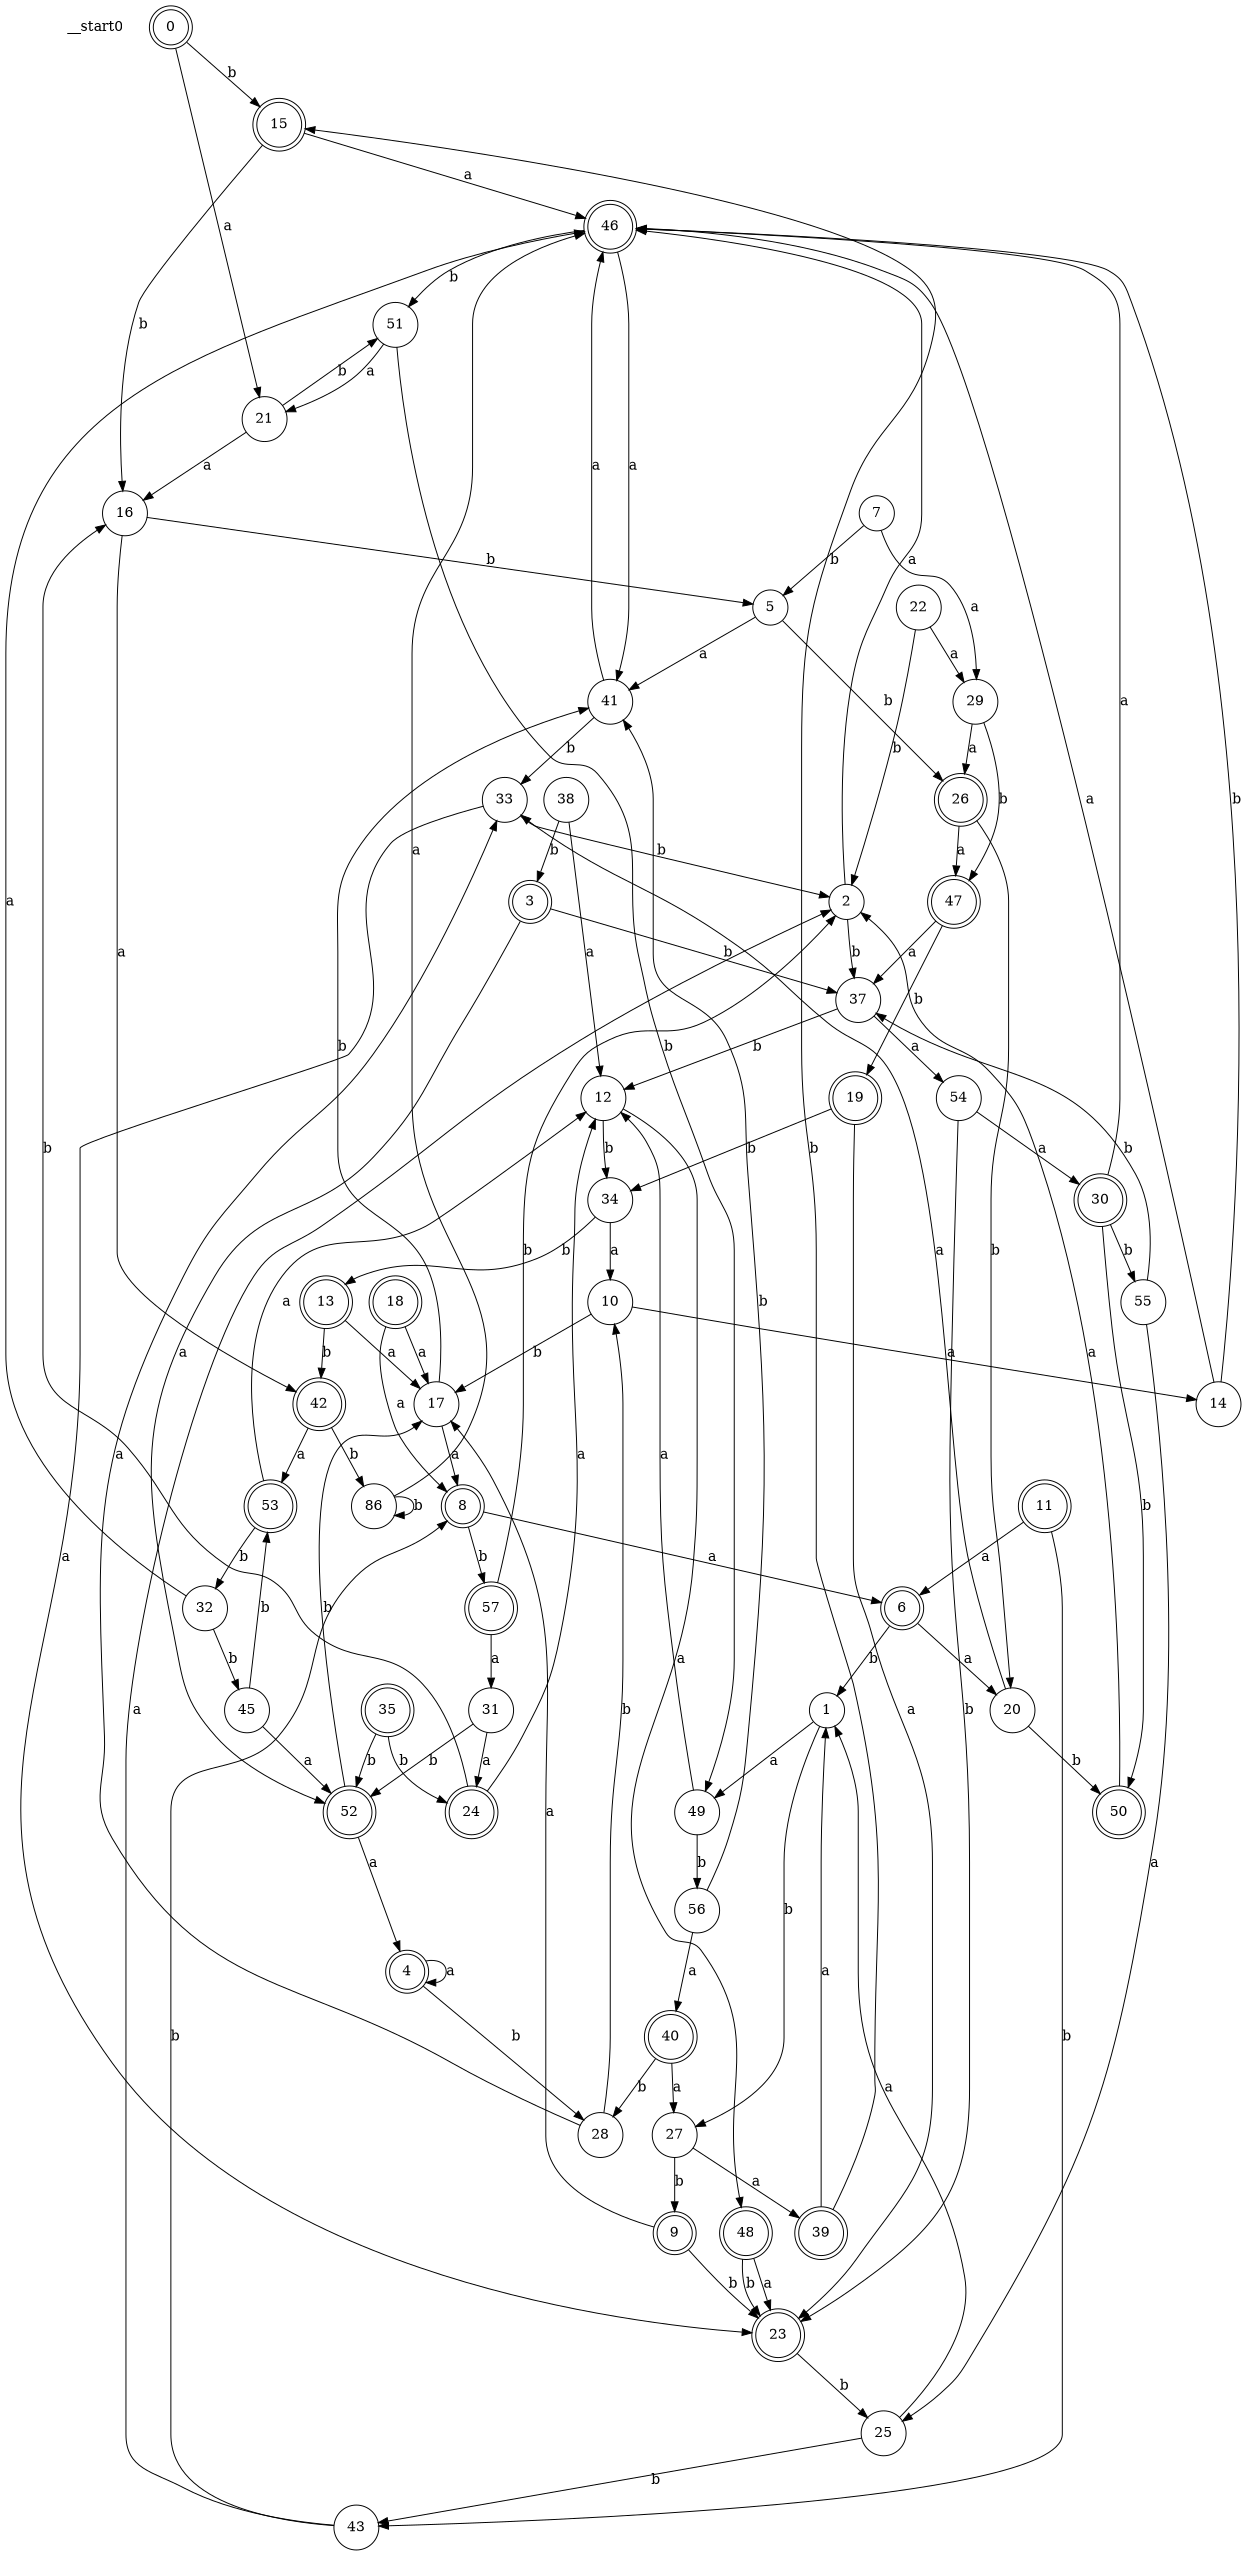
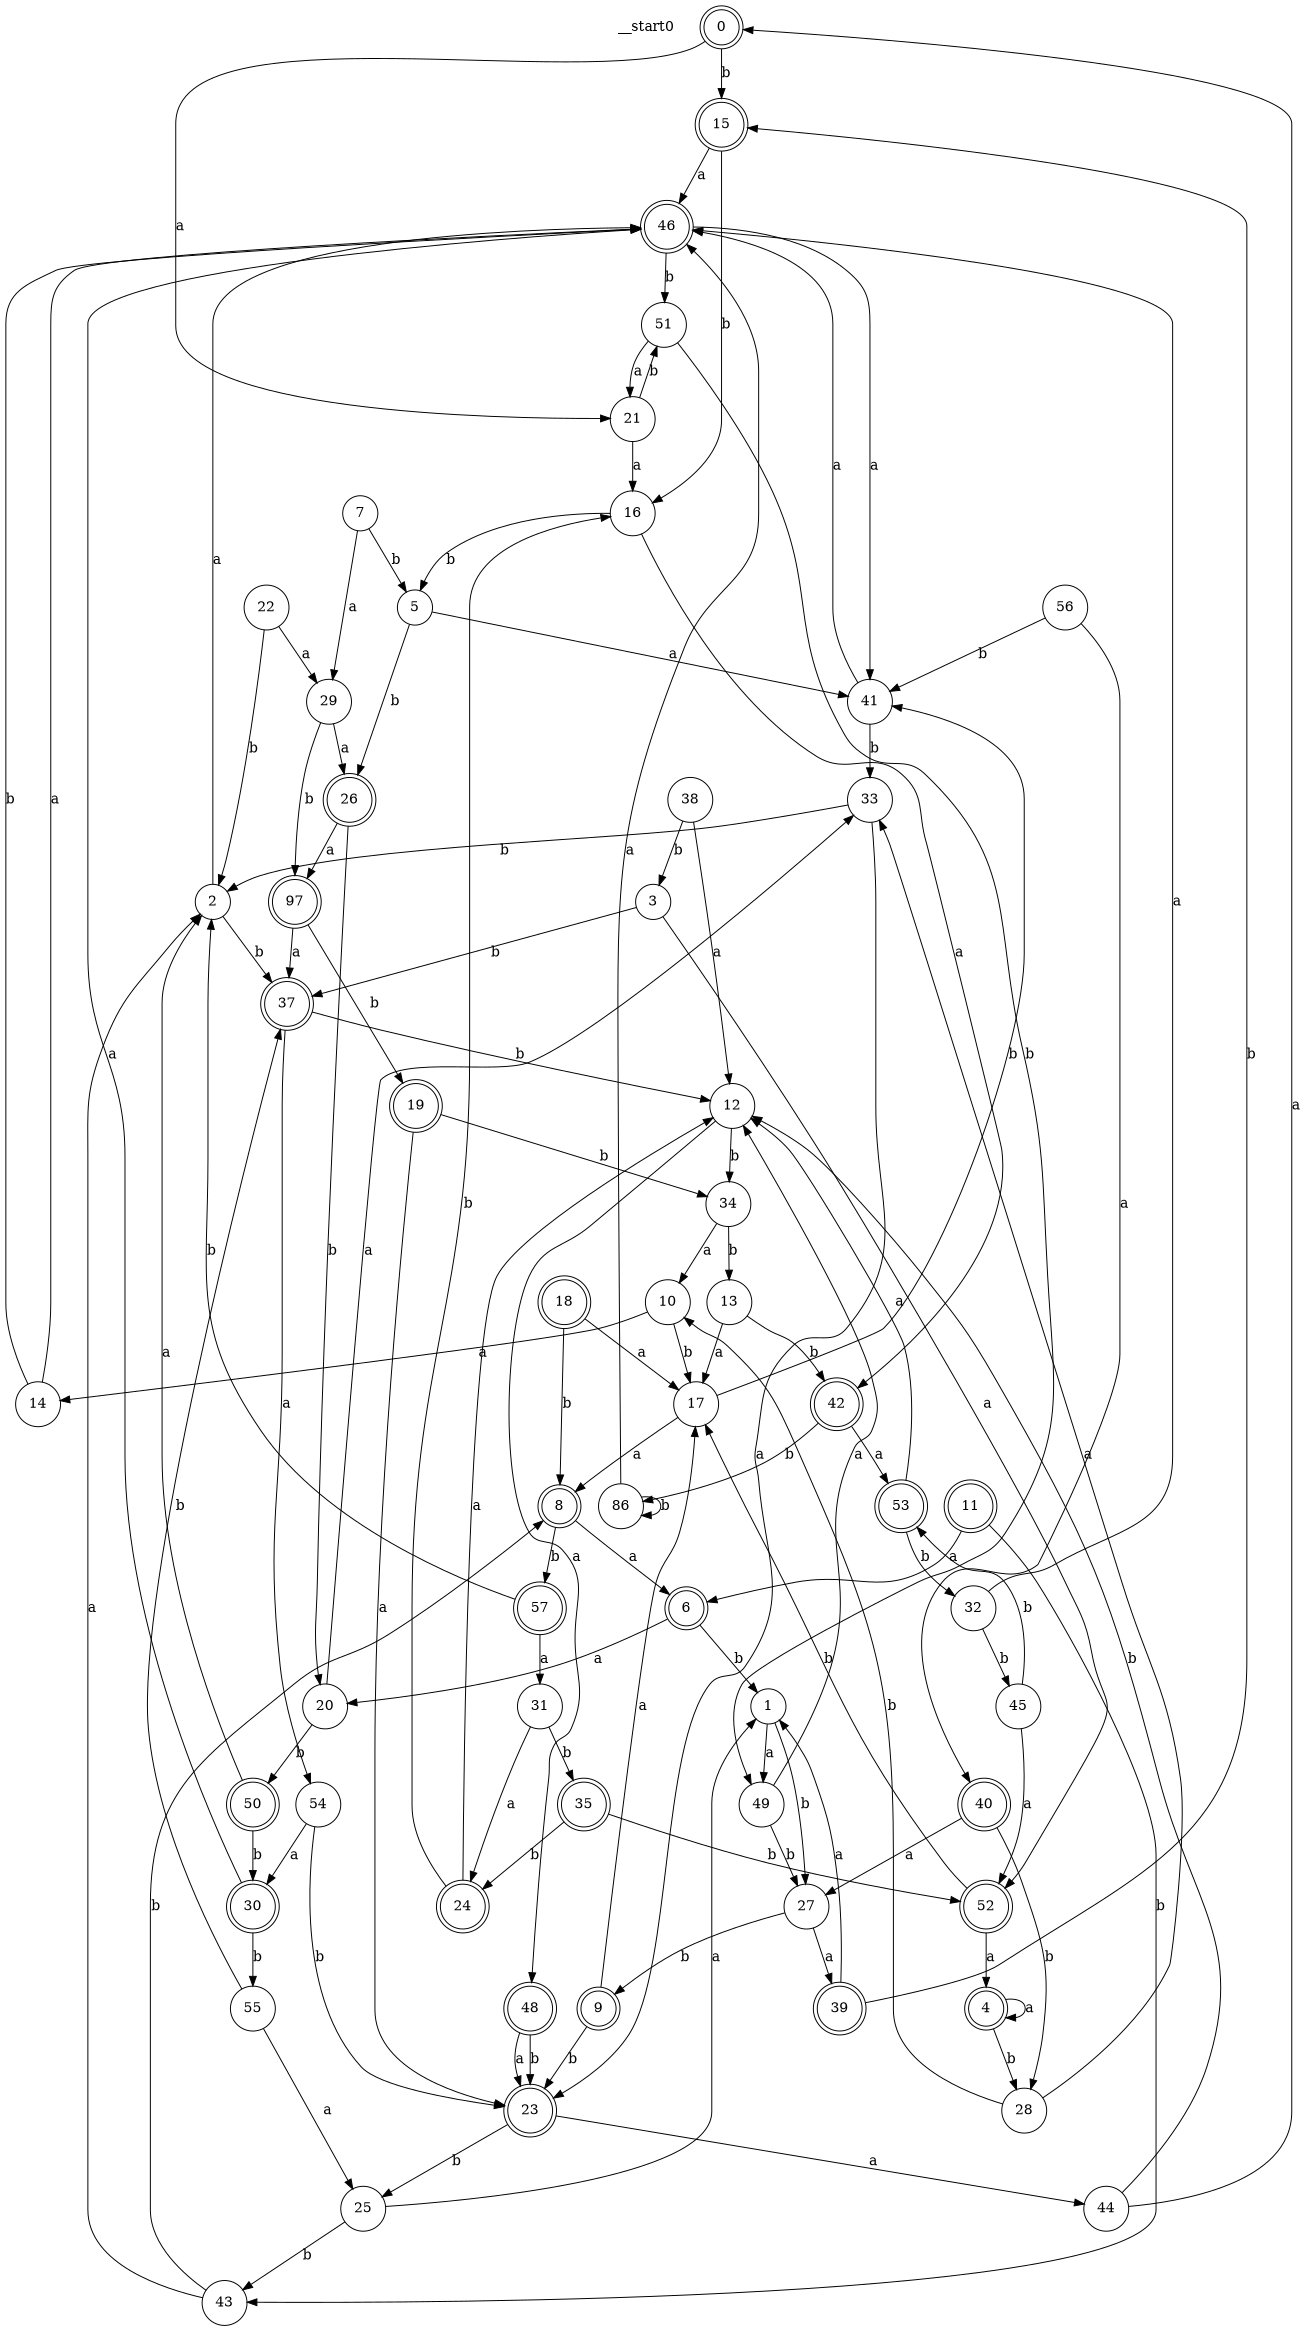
node "3": shape doublecircle -> circle
node "47": label "47" -> "97"
node "37": shape circle -> doublecircle
node "13": shape doublecircle -> circle
edge "18" -> "8": label "a" -> "b"
edge "30" -> "50": reversed
edge "31" -> "52": now "31" -> "35"
edge "49" -> "56": now "49" -> "27"
node "44": added
